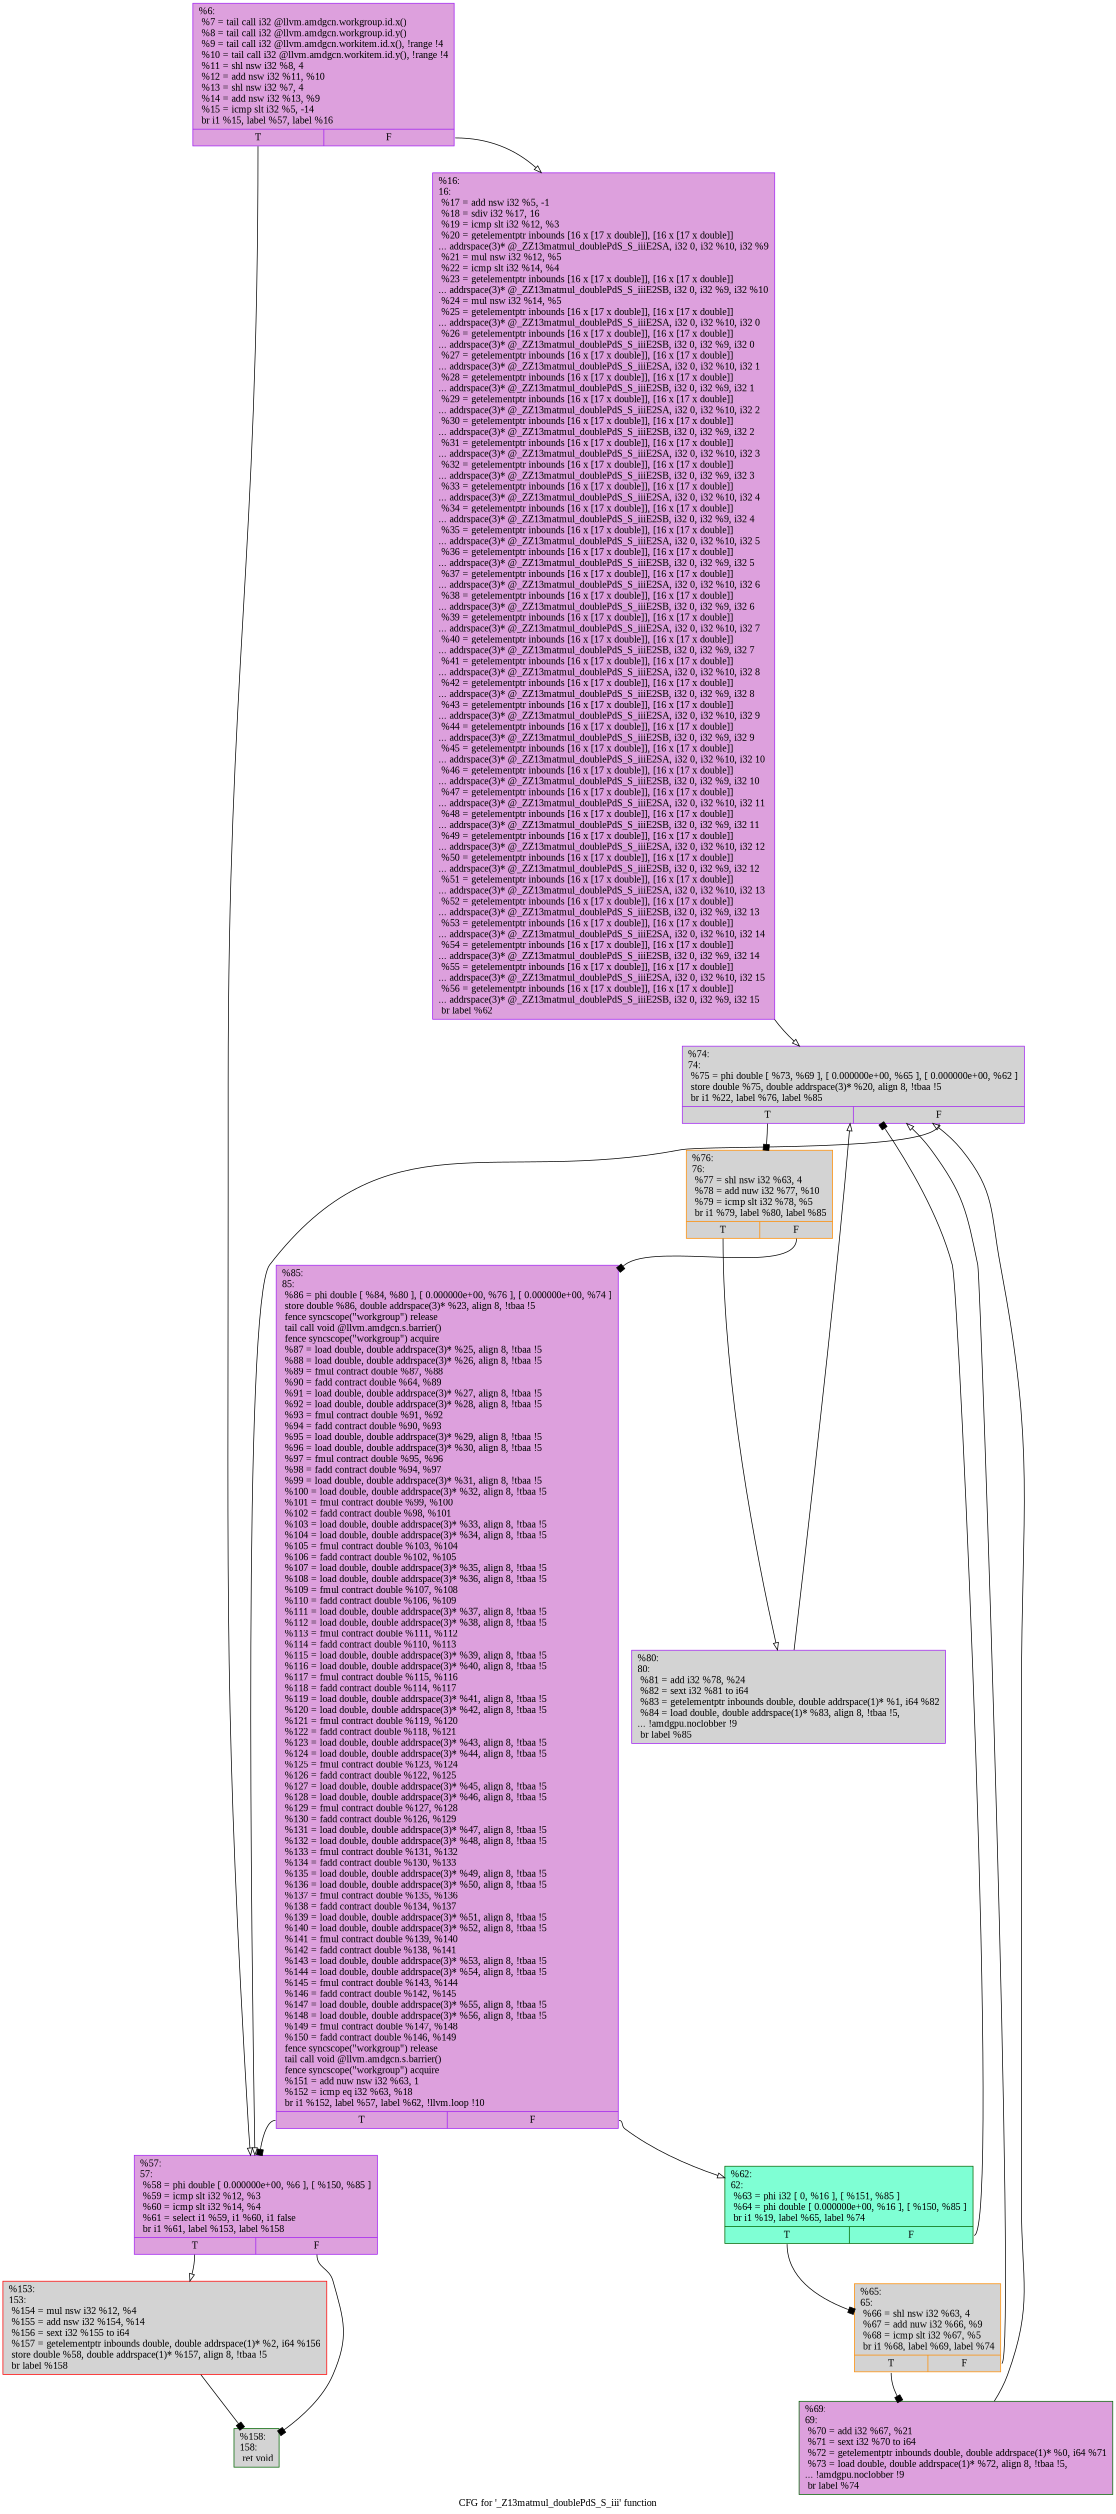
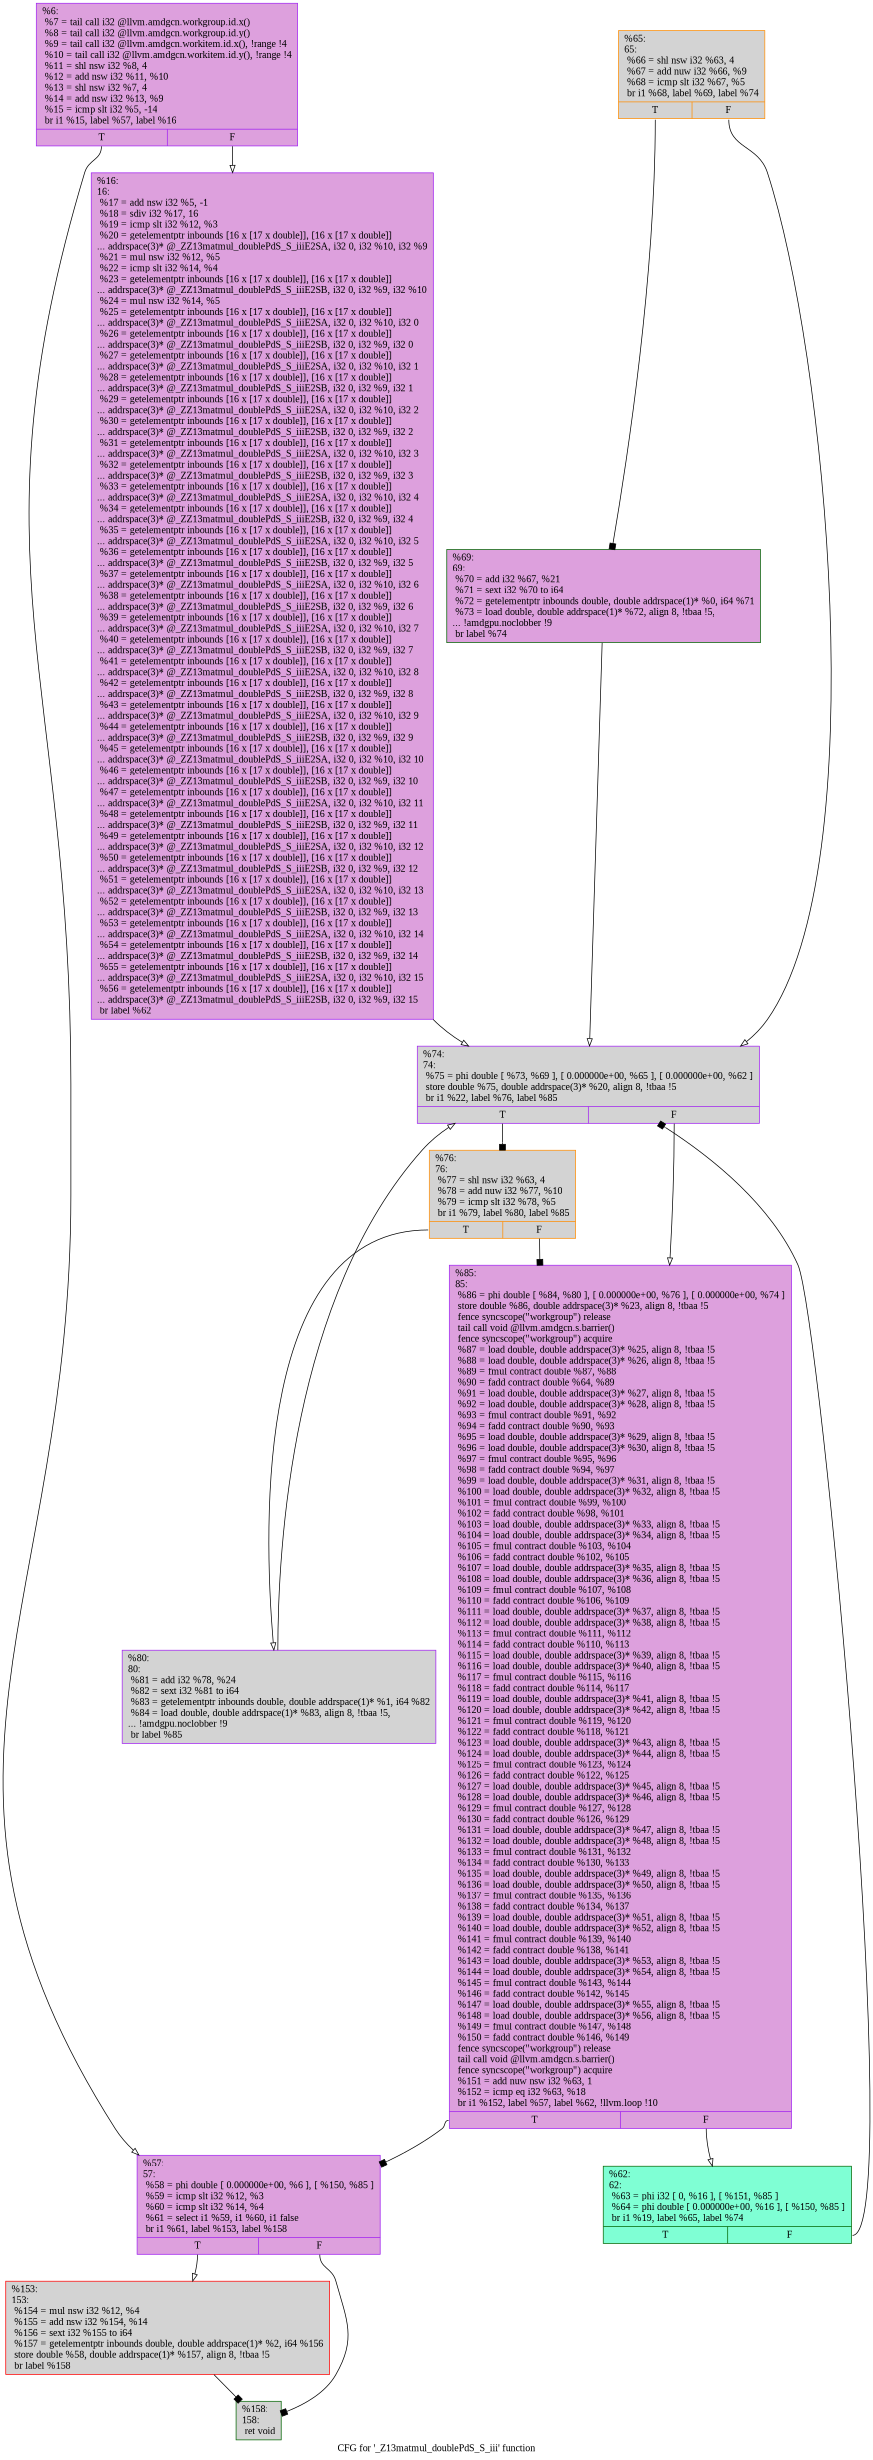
edge "%74:" -> "%57:": now "%74:" -> "%85:"
edge "%62:" -> "%65:": removed
